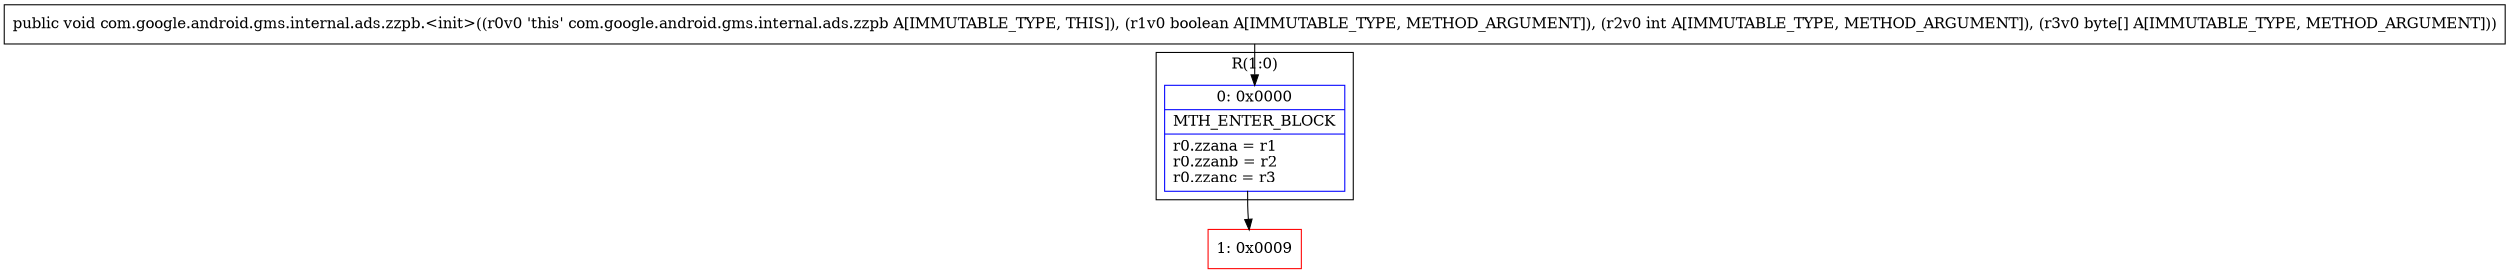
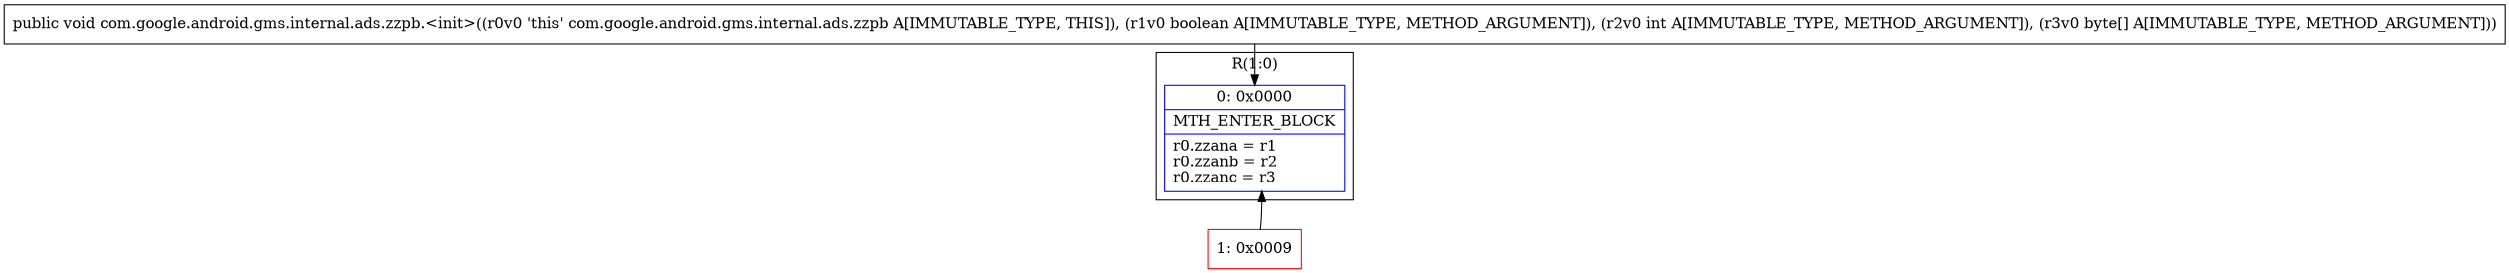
edge "0: 0x0000" -> "1: 0x0009": reversed
